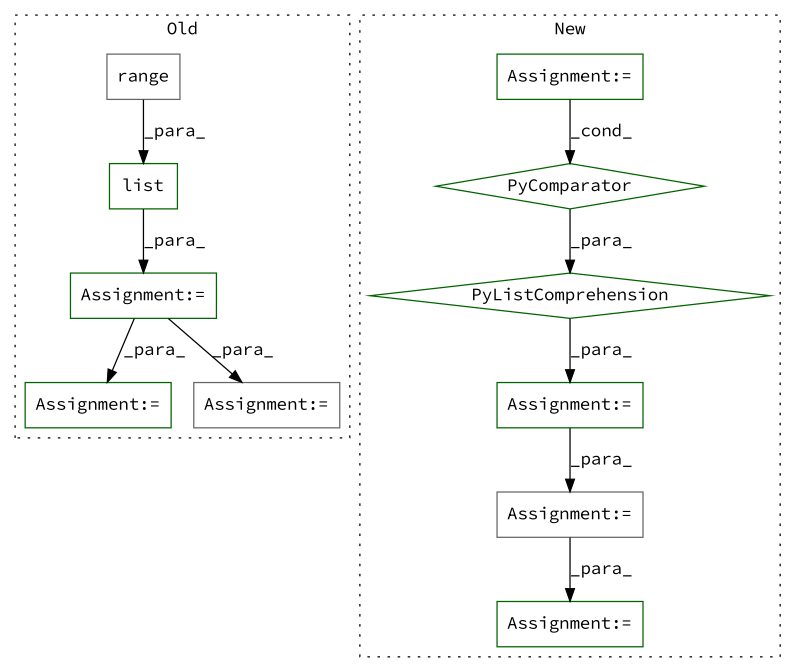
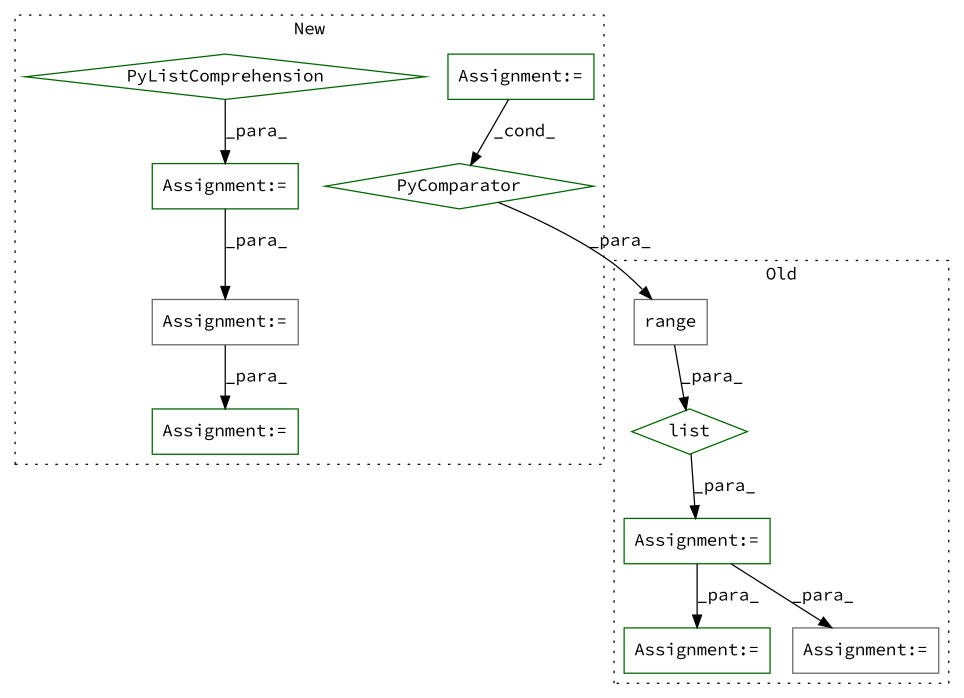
node "list": shape box -> diamond
edge "PyComparator" -> "PyListComprehension": now "PyComparator" -> "range"
